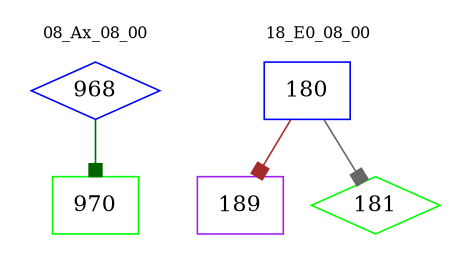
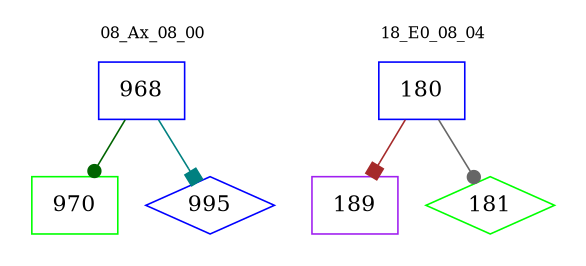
cluster "18_E0_08_00": label "18_E0_08_00" -> "18_E0_08_04"
node "968": shape diamond -> box
edge "968" -> "970": arrowhead box -> dot
edge "180" -> "181": arrowhead box -> dot
node "995": added
